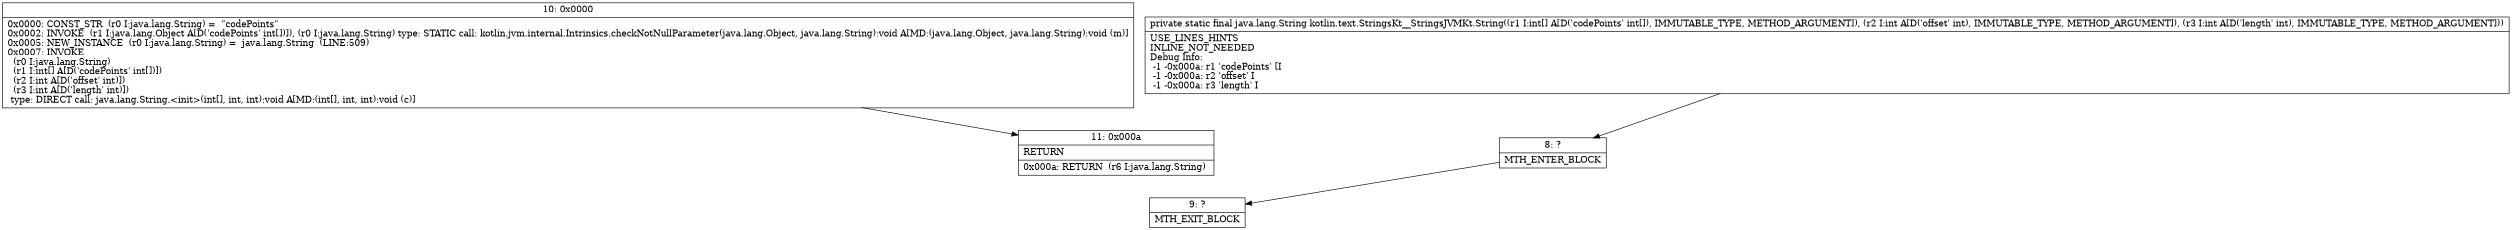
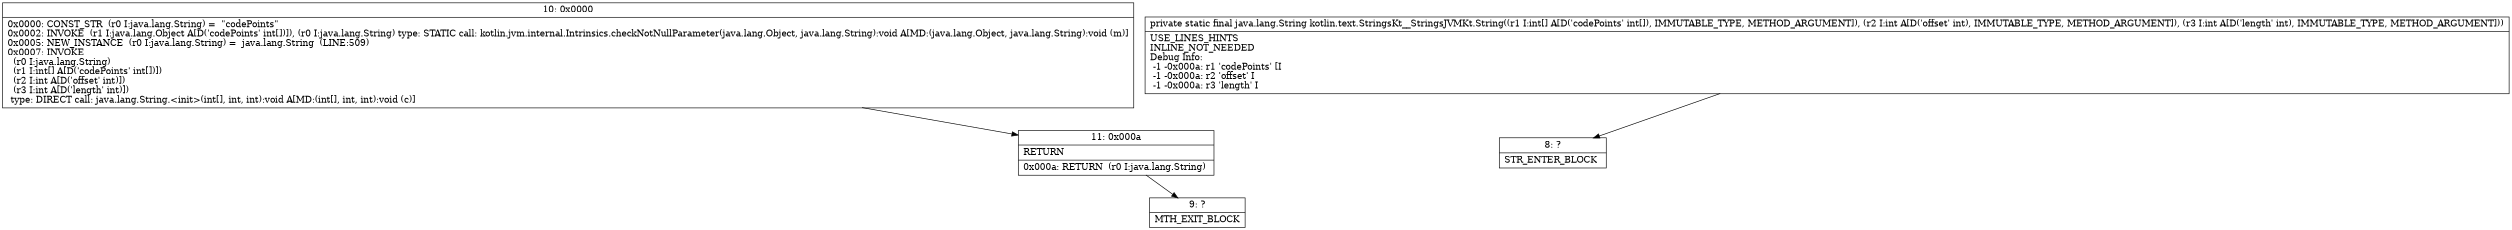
node "8: ?": text "MTH_ENTER_BLOCK" -> "STR_ENTER_BLOCK"
node "11: 0x000a": text "0x000a: RETURN  (r6 I:java.lang.String)" -> "0x000a: RETURN  (r0 I:java.lang.String)"
edge "8: ?" -> "9: ?": now "11: 0x000a" -> "9: ?"
